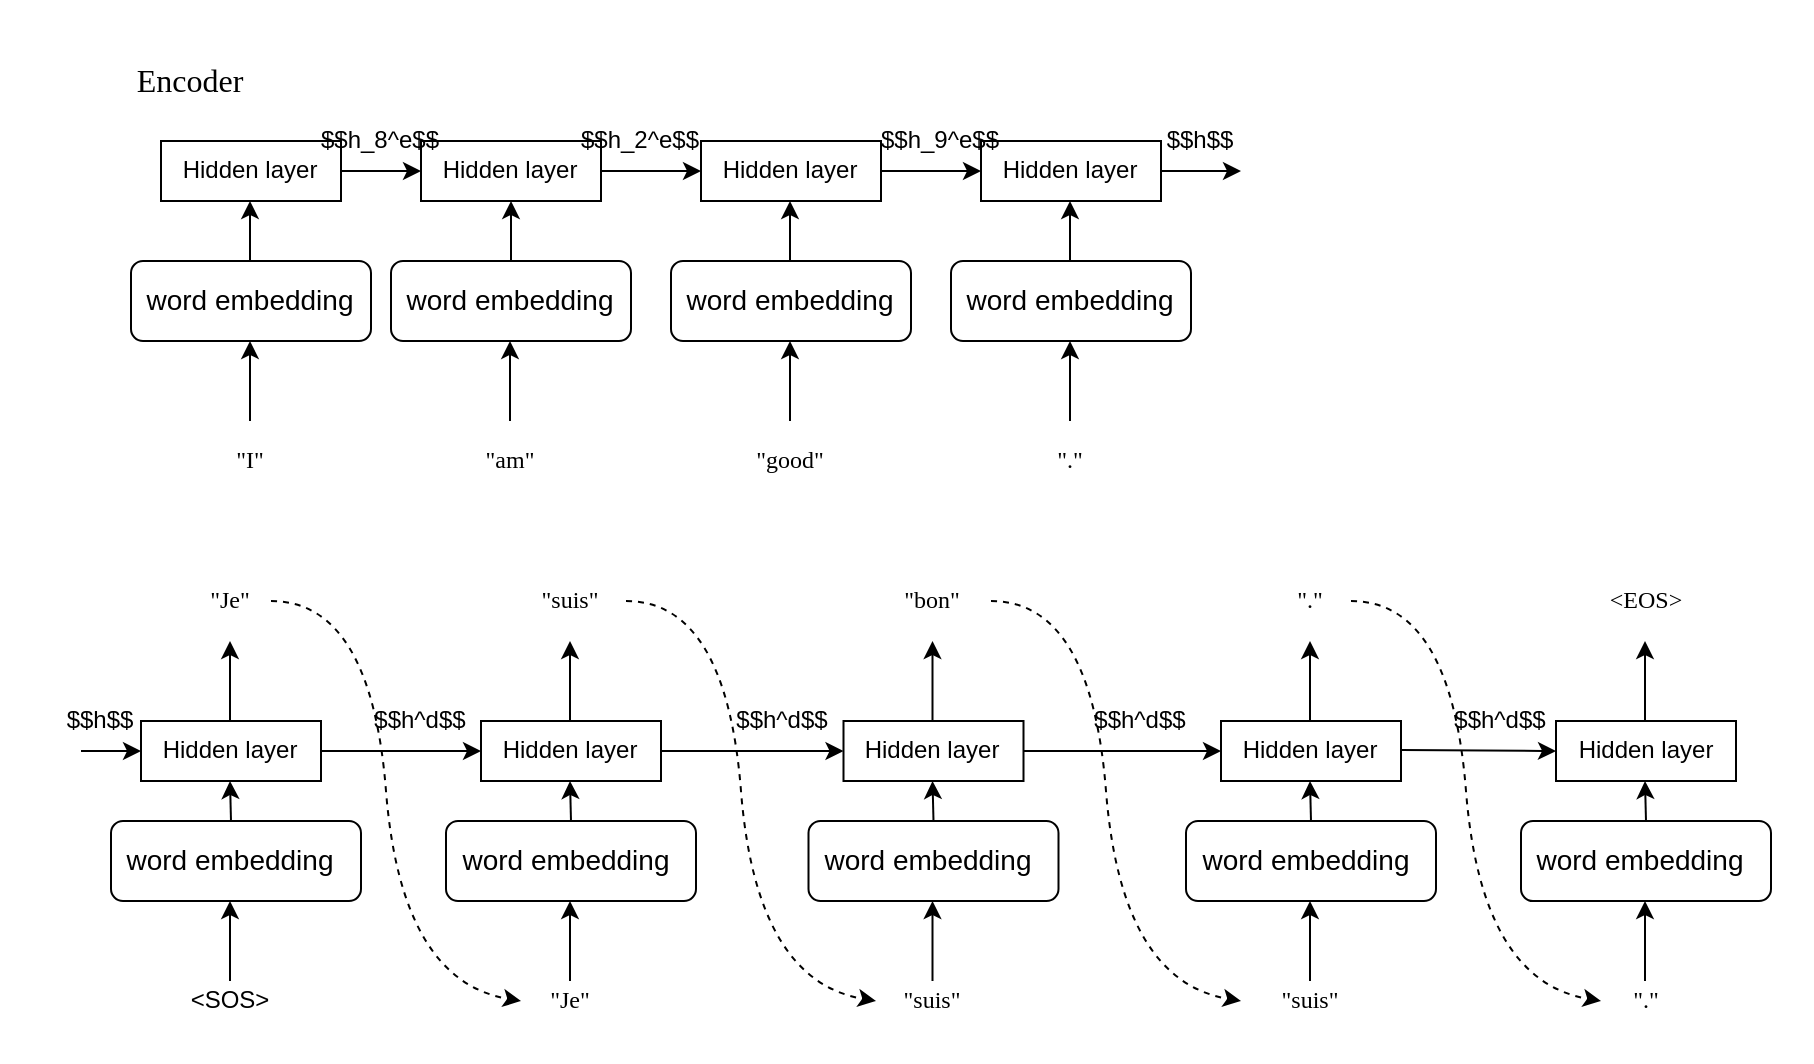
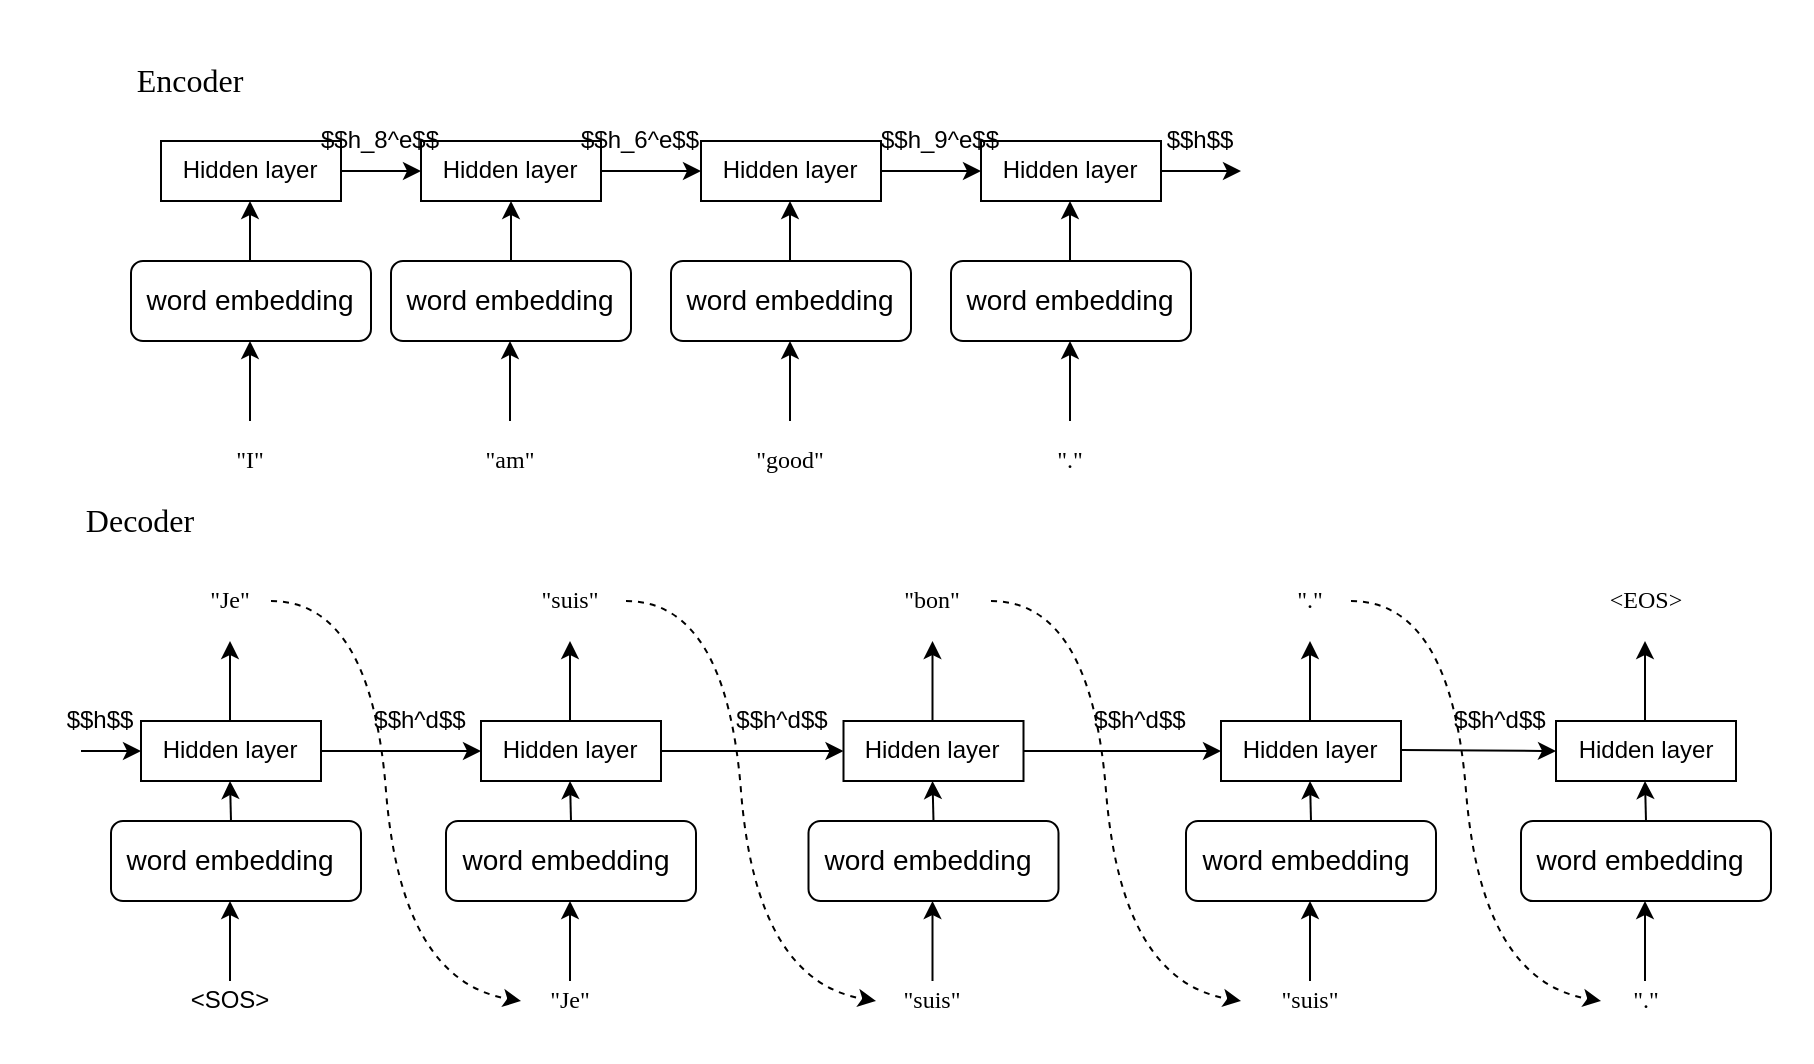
node "$$h_2^e$$": label "$$h_2^e$$" -> "$$h_6^e$$"
node "Decoder": added
